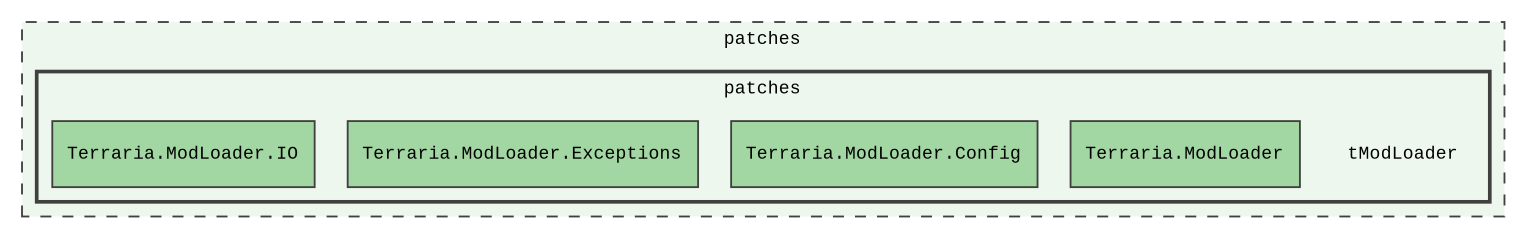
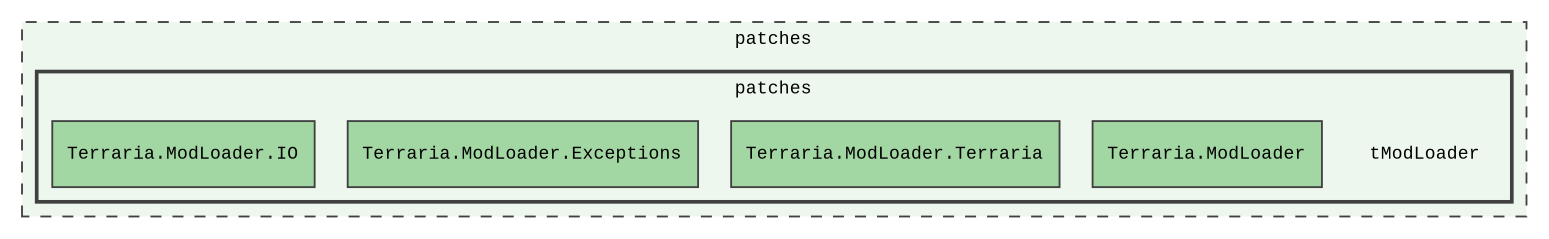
node "Terraria.ModLoader.Config": label "Terraria.ModLoader.Config" -> "Terraria.ModLoader.Terraria"
